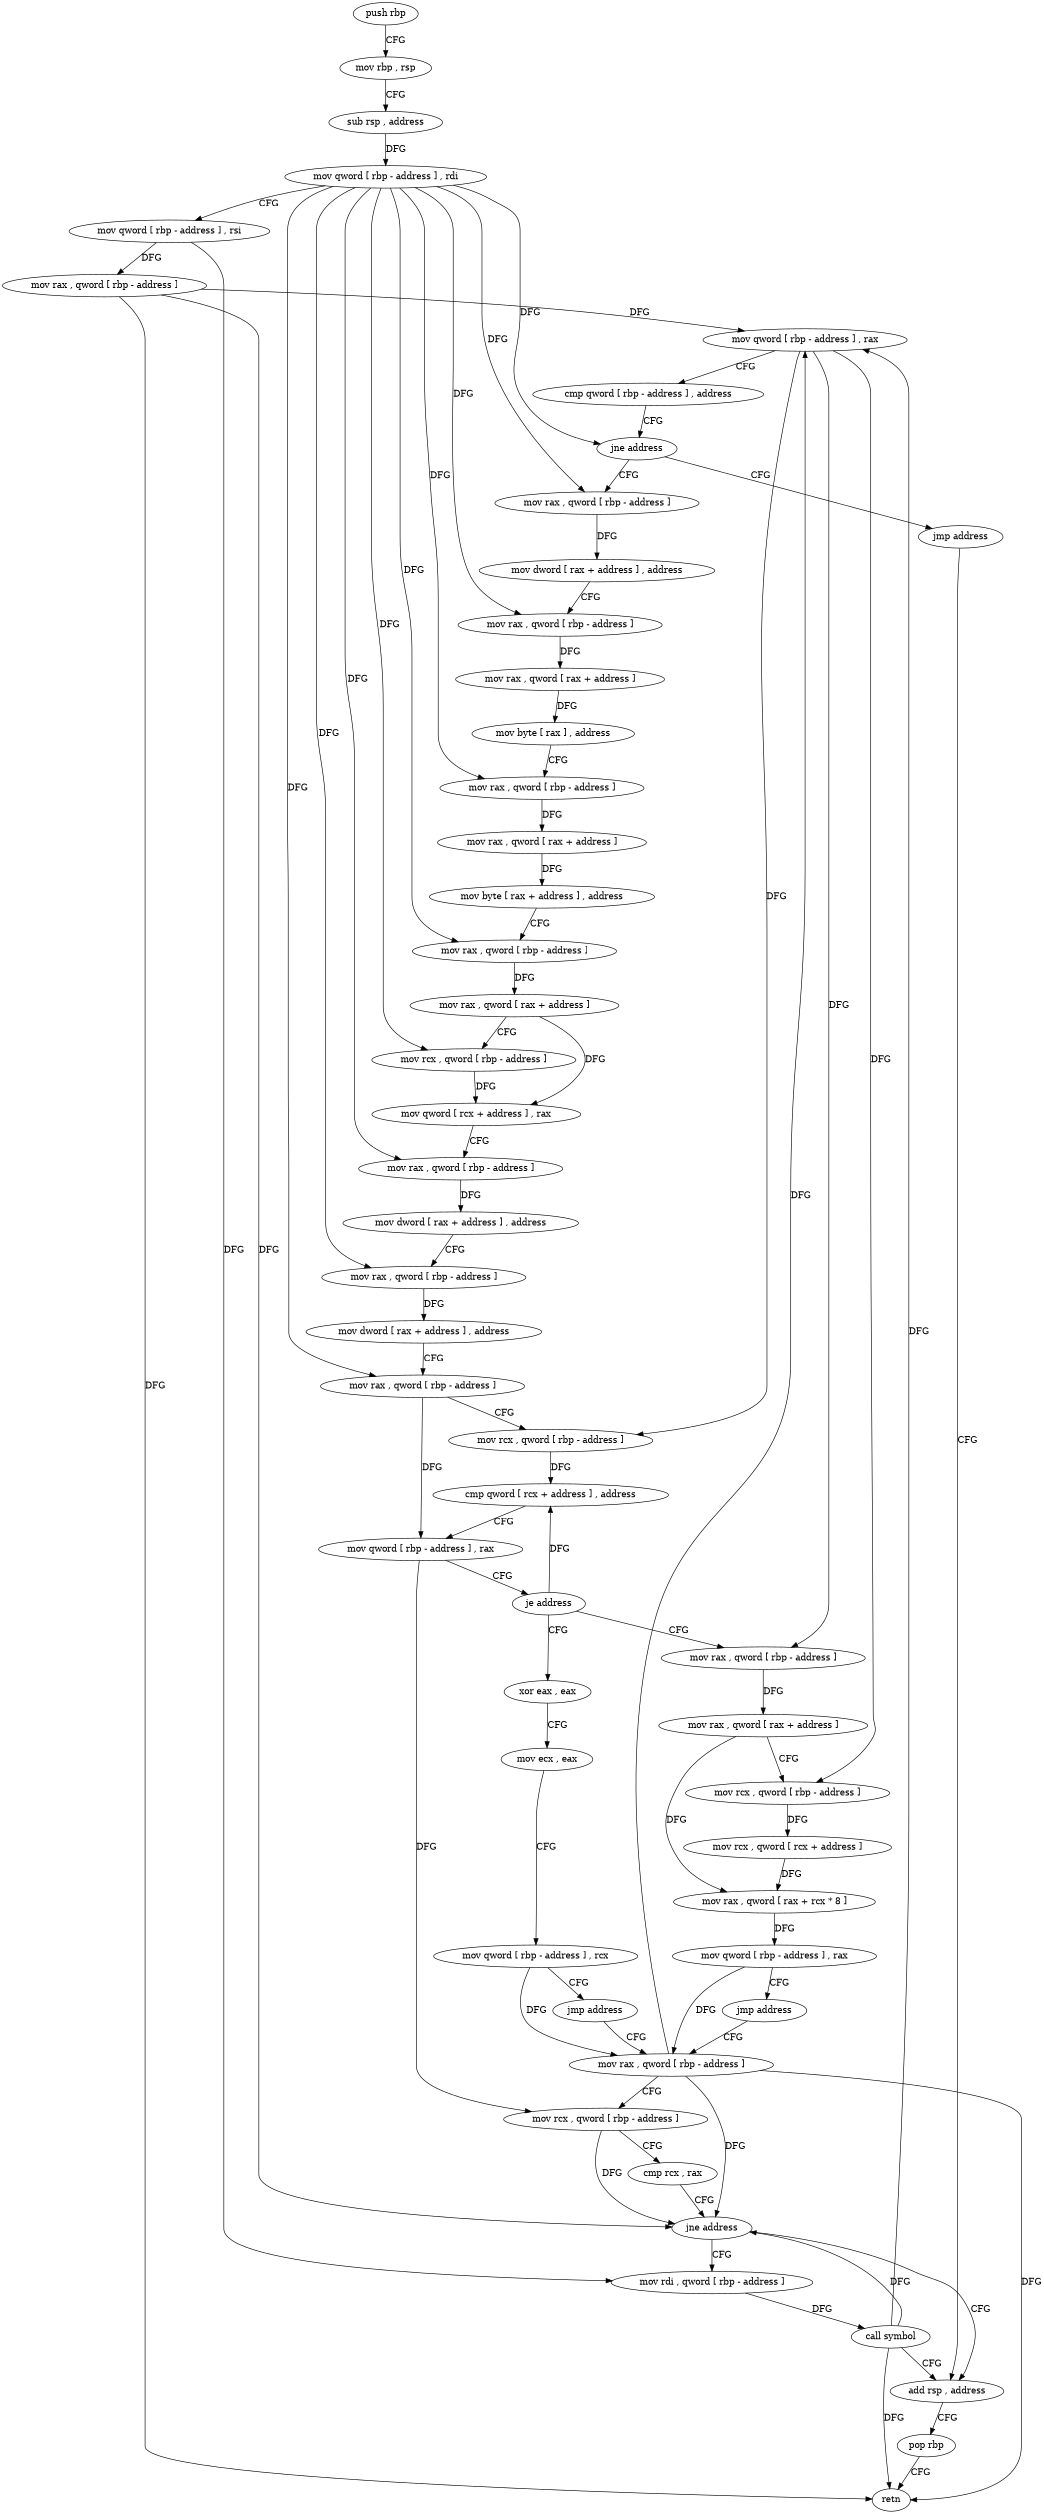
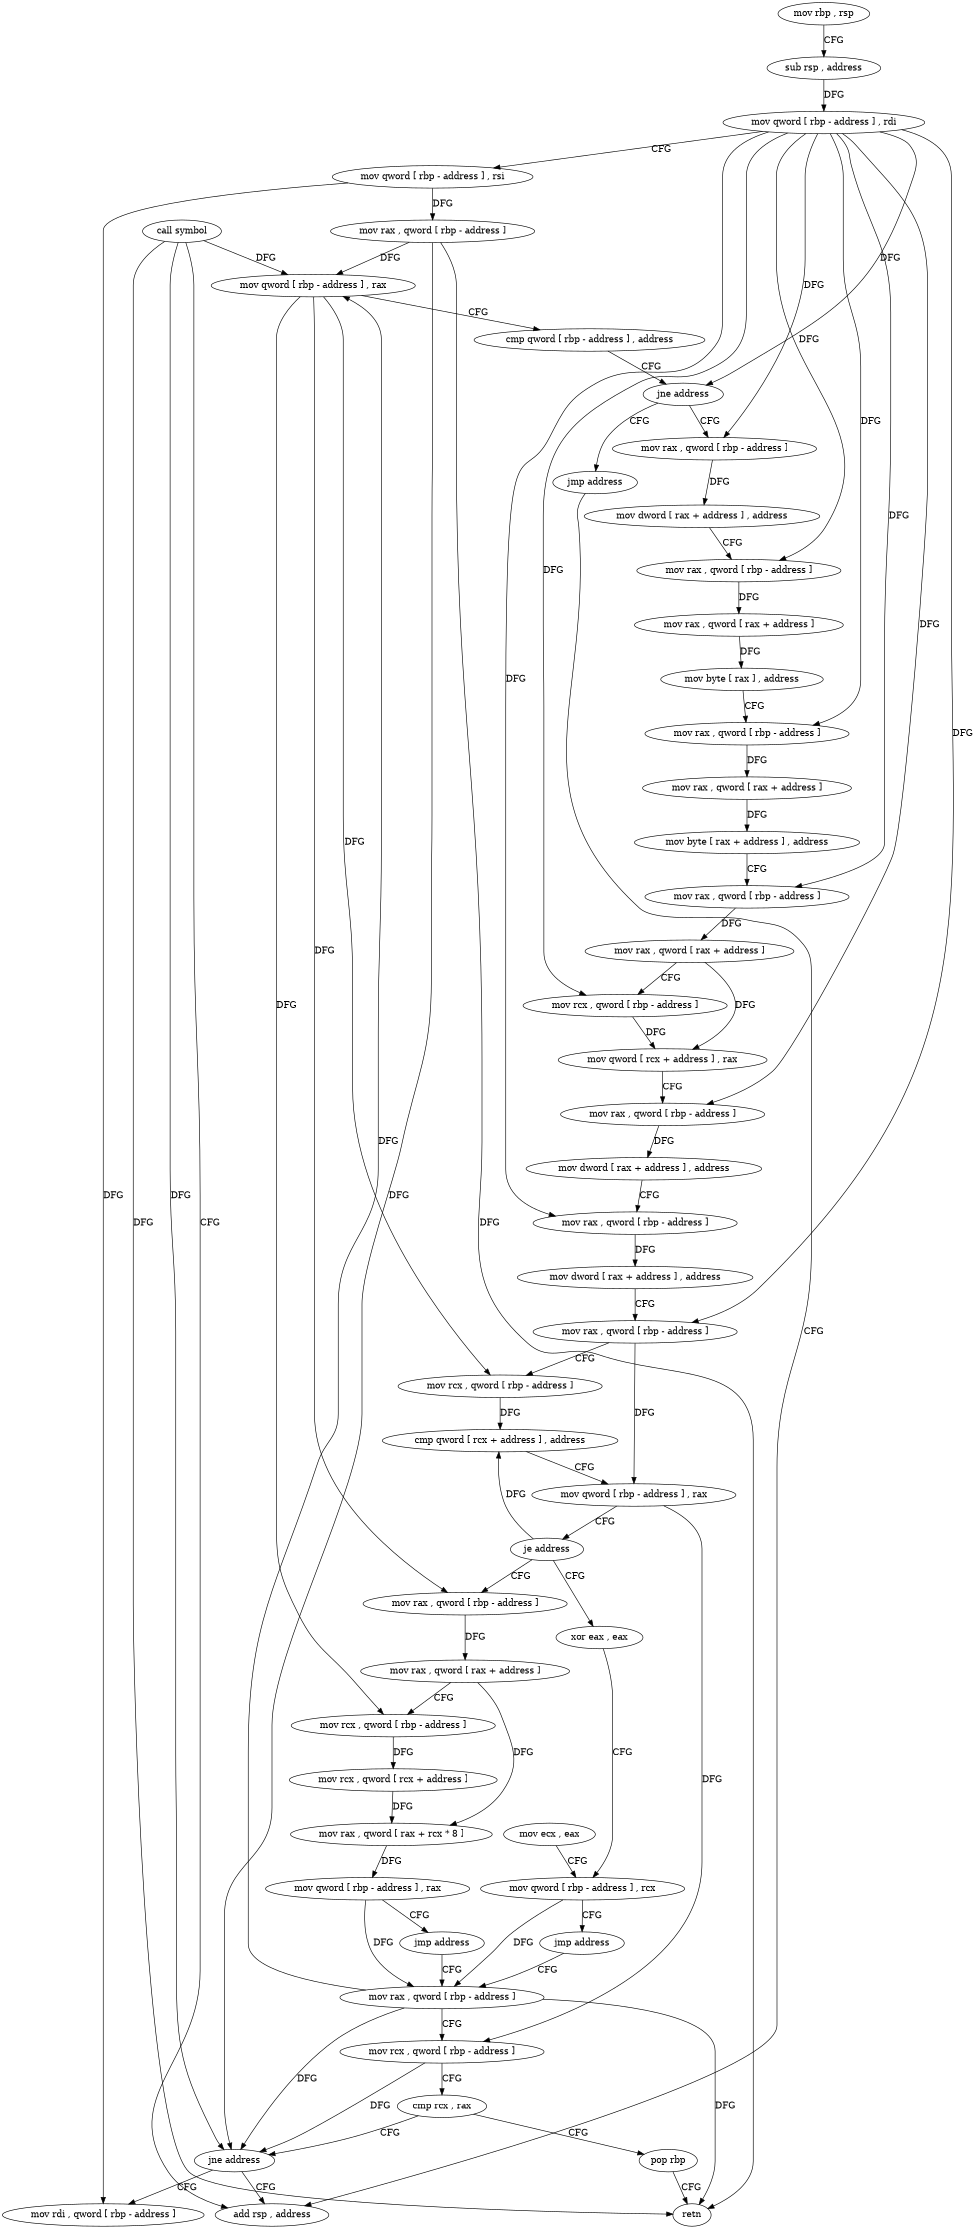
node "push rbp": removed
edge "xor eax , eax" -> "mov ecx , eax": now "xor eax , eax" -> "mov qword [ rbp - address ] , rcx"
edge "mov rdi , qword [ rbp - address ]" -> "call symbol": removed, label "DFG"
edge "add rsp , address" -> "pop rbp": now "cmp rcx , rax" -> "pop rbp"
